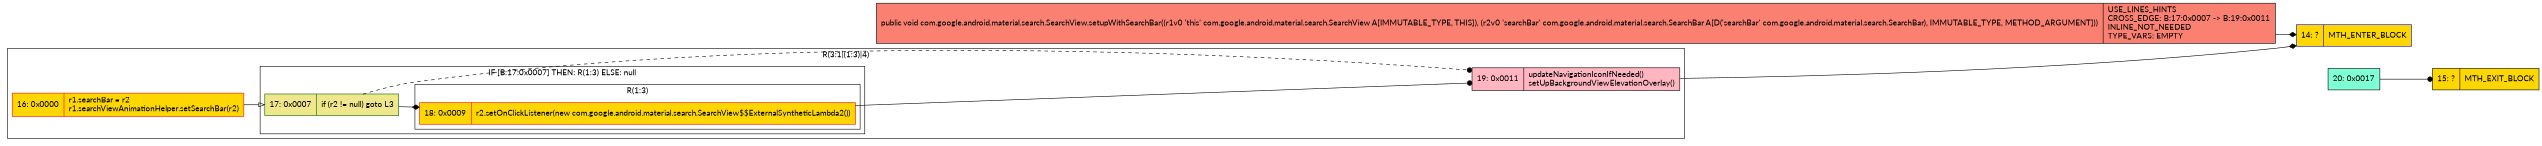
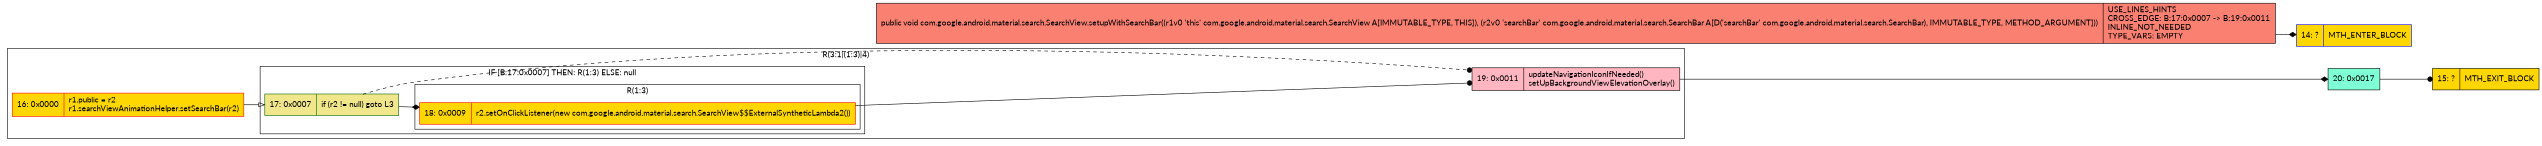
edge "19: 0x0011" -> "14: ?": now "19: 0x0011" -> "20: 0x0017"
node "16: 0x0000": text "r1.searchBar = r2" -> "r1.public = r2"
